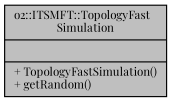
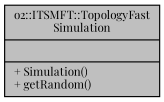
node "o2::ITSMFT::TopologyFast": text "+ TopologyFastSimulation()" -> "+ Simulation()"
